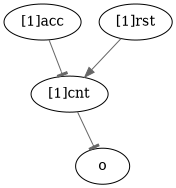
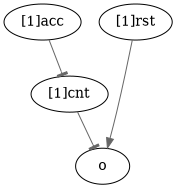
edge "[1]rst" -> "[1]cnt": now "[1]rst" -> "o"
